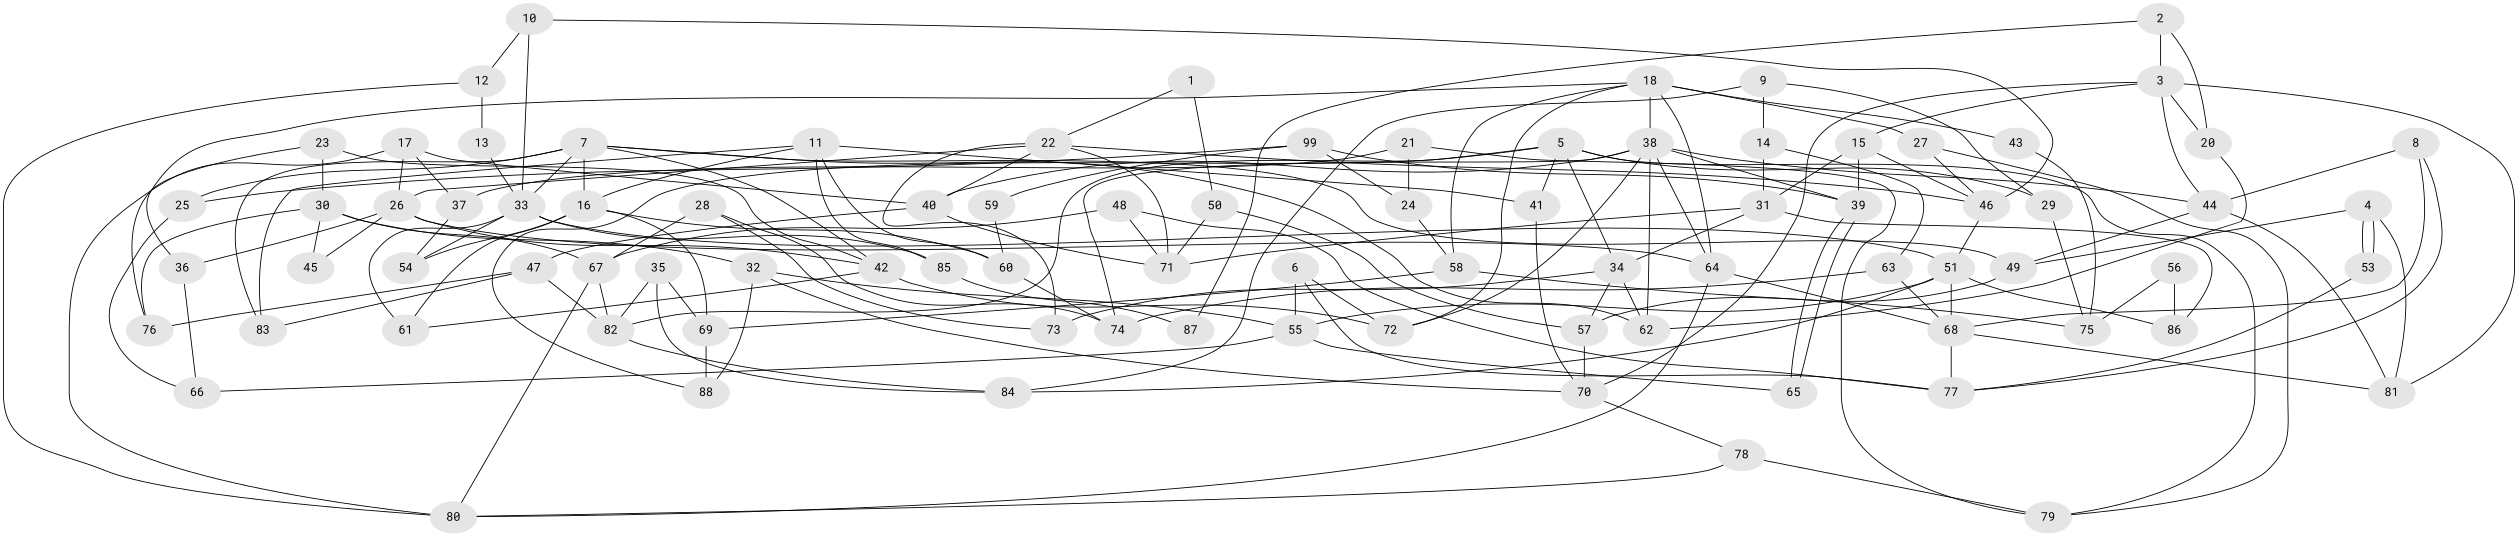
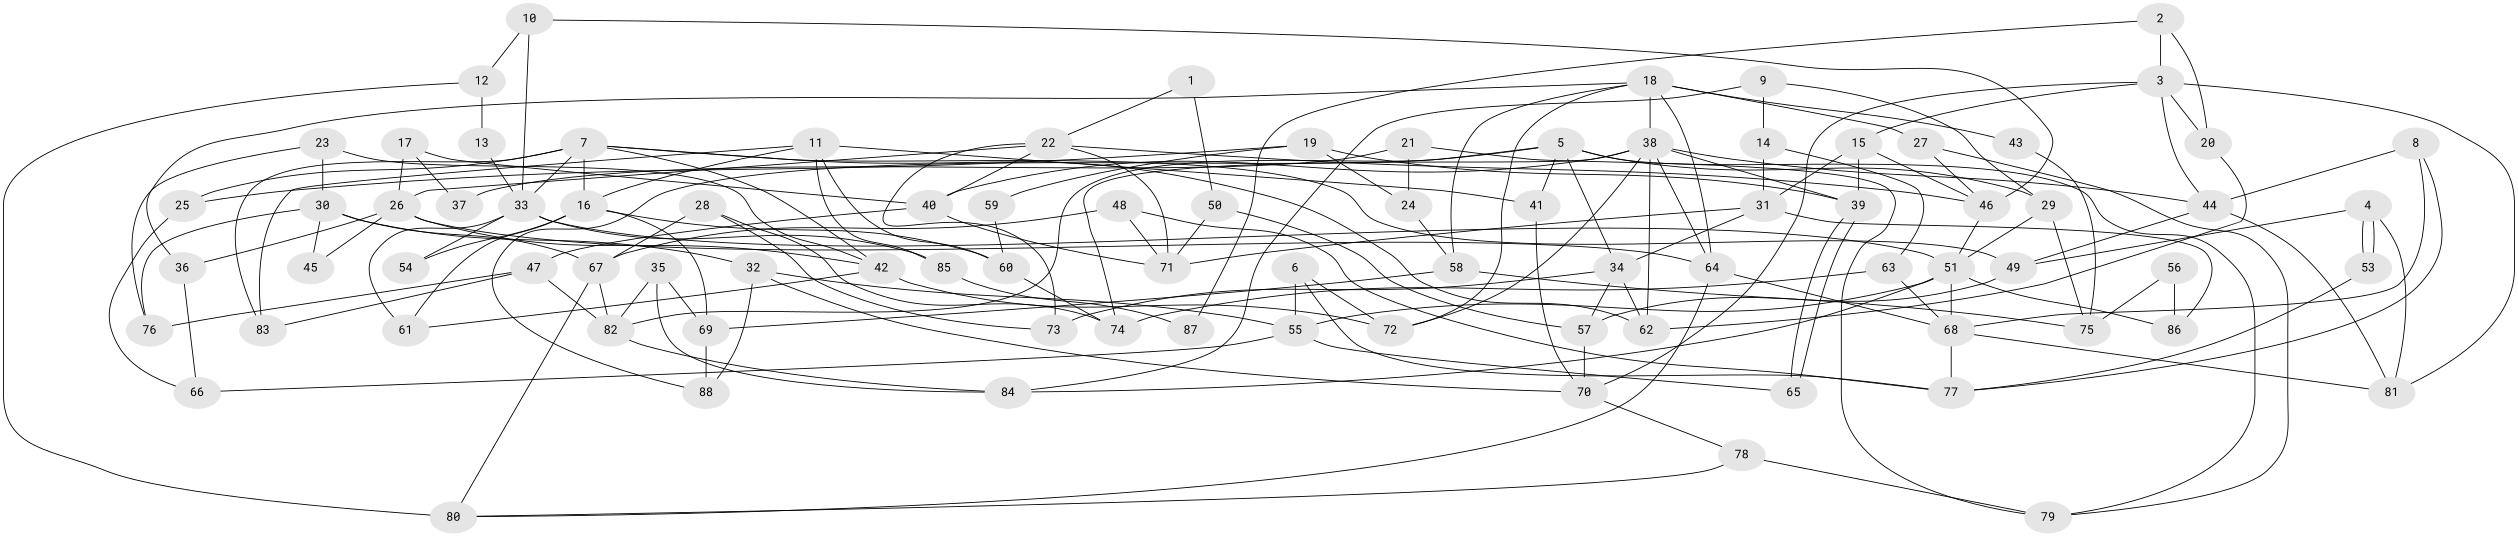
node "99": label "99" -> "19"
edge "29" -- "51": added
edge "37" -- "54": removed
edge "17" -- "80": removed
